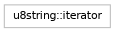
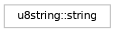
node "u8string::iterator": label "u8string::iterator" -> "u8string::string"
